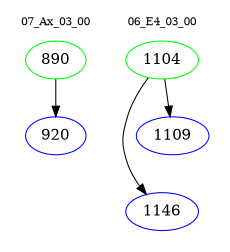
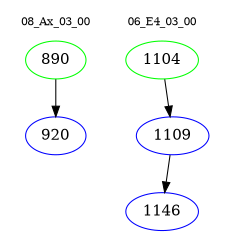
cluster "07_Ax_03_00": label "07_Ax_03_00" -> "08_Ax_03_00"
edge "1104" -> "1146": now "1109" -> "1146"
